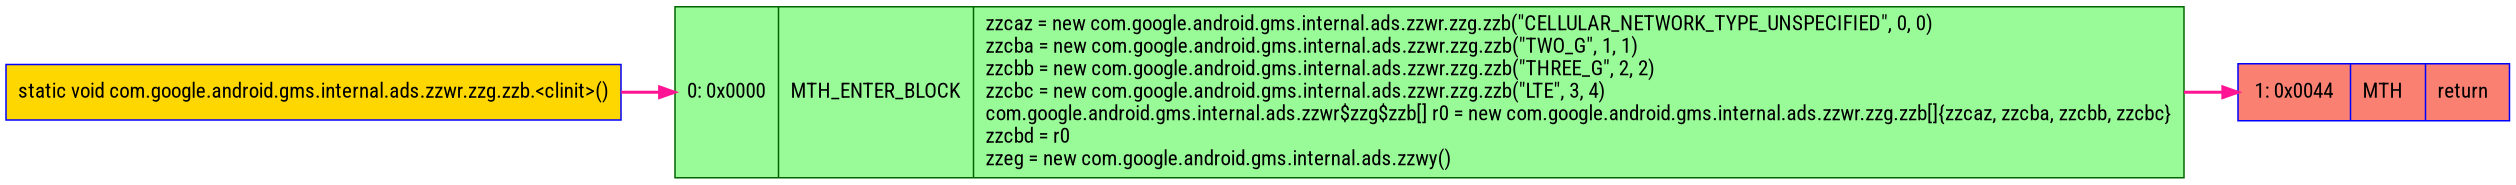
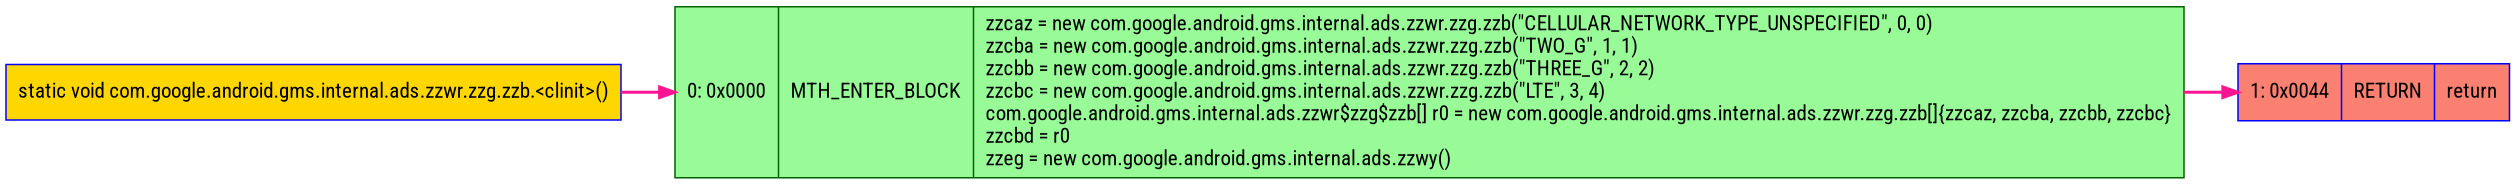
node "1: 0x0044": text "MTH" -> "RETURN"
